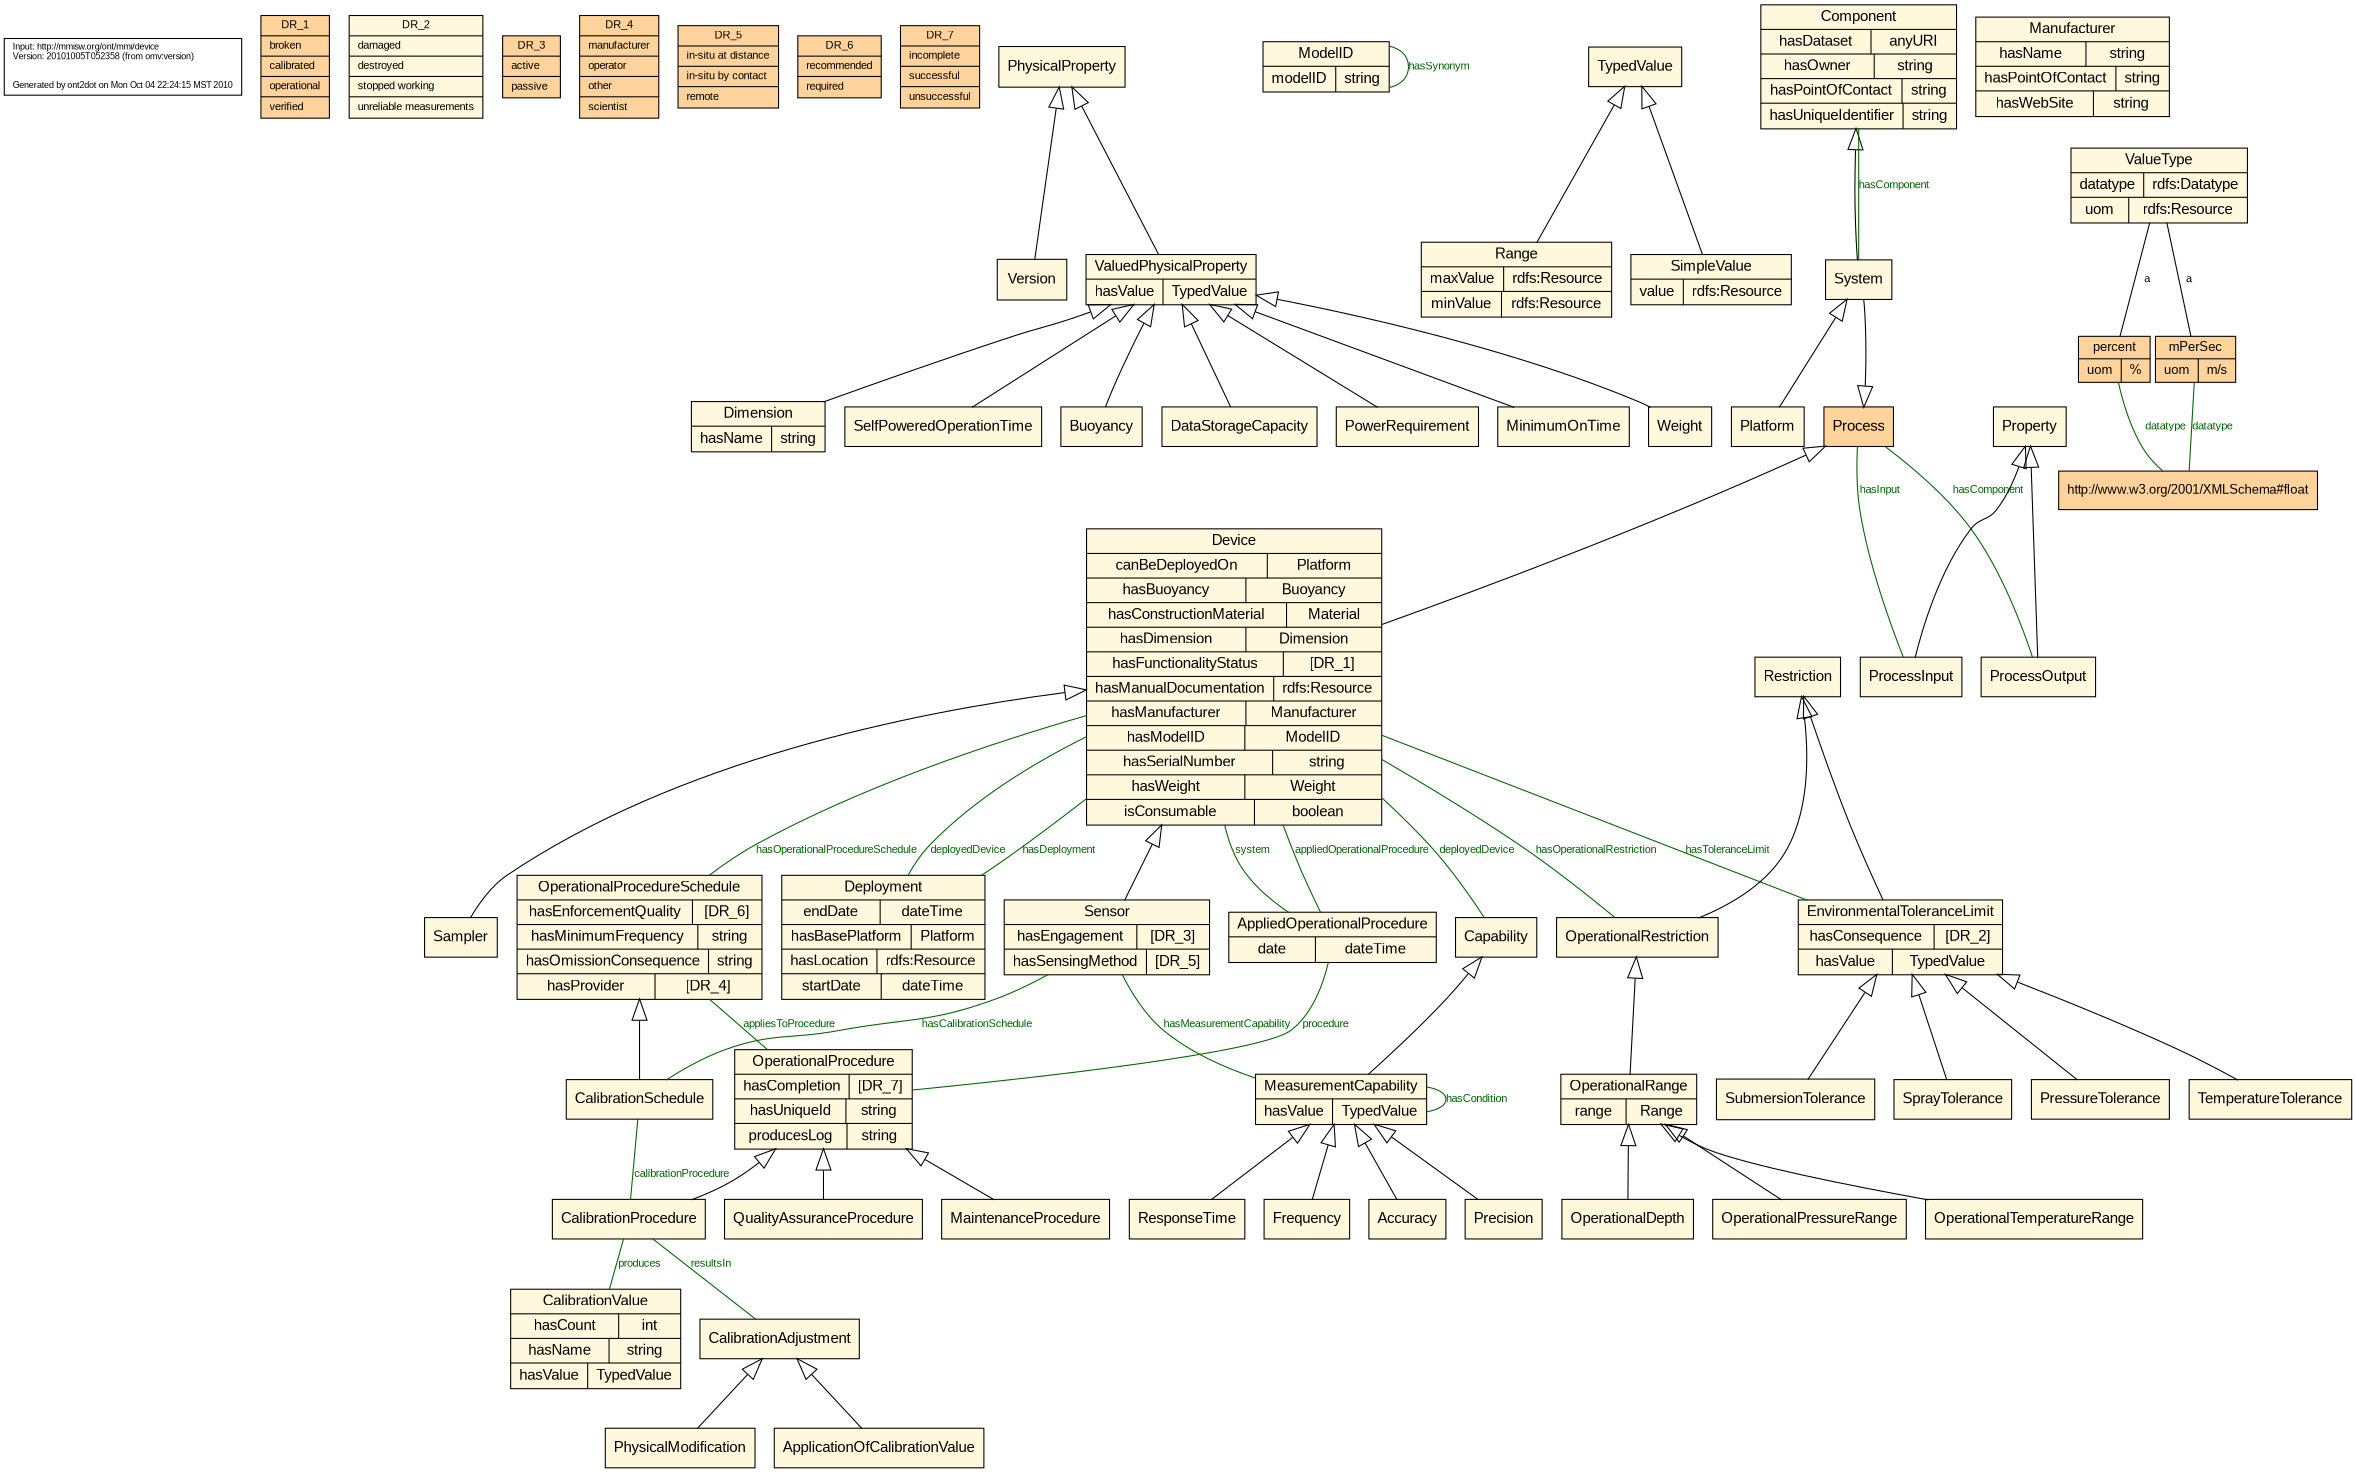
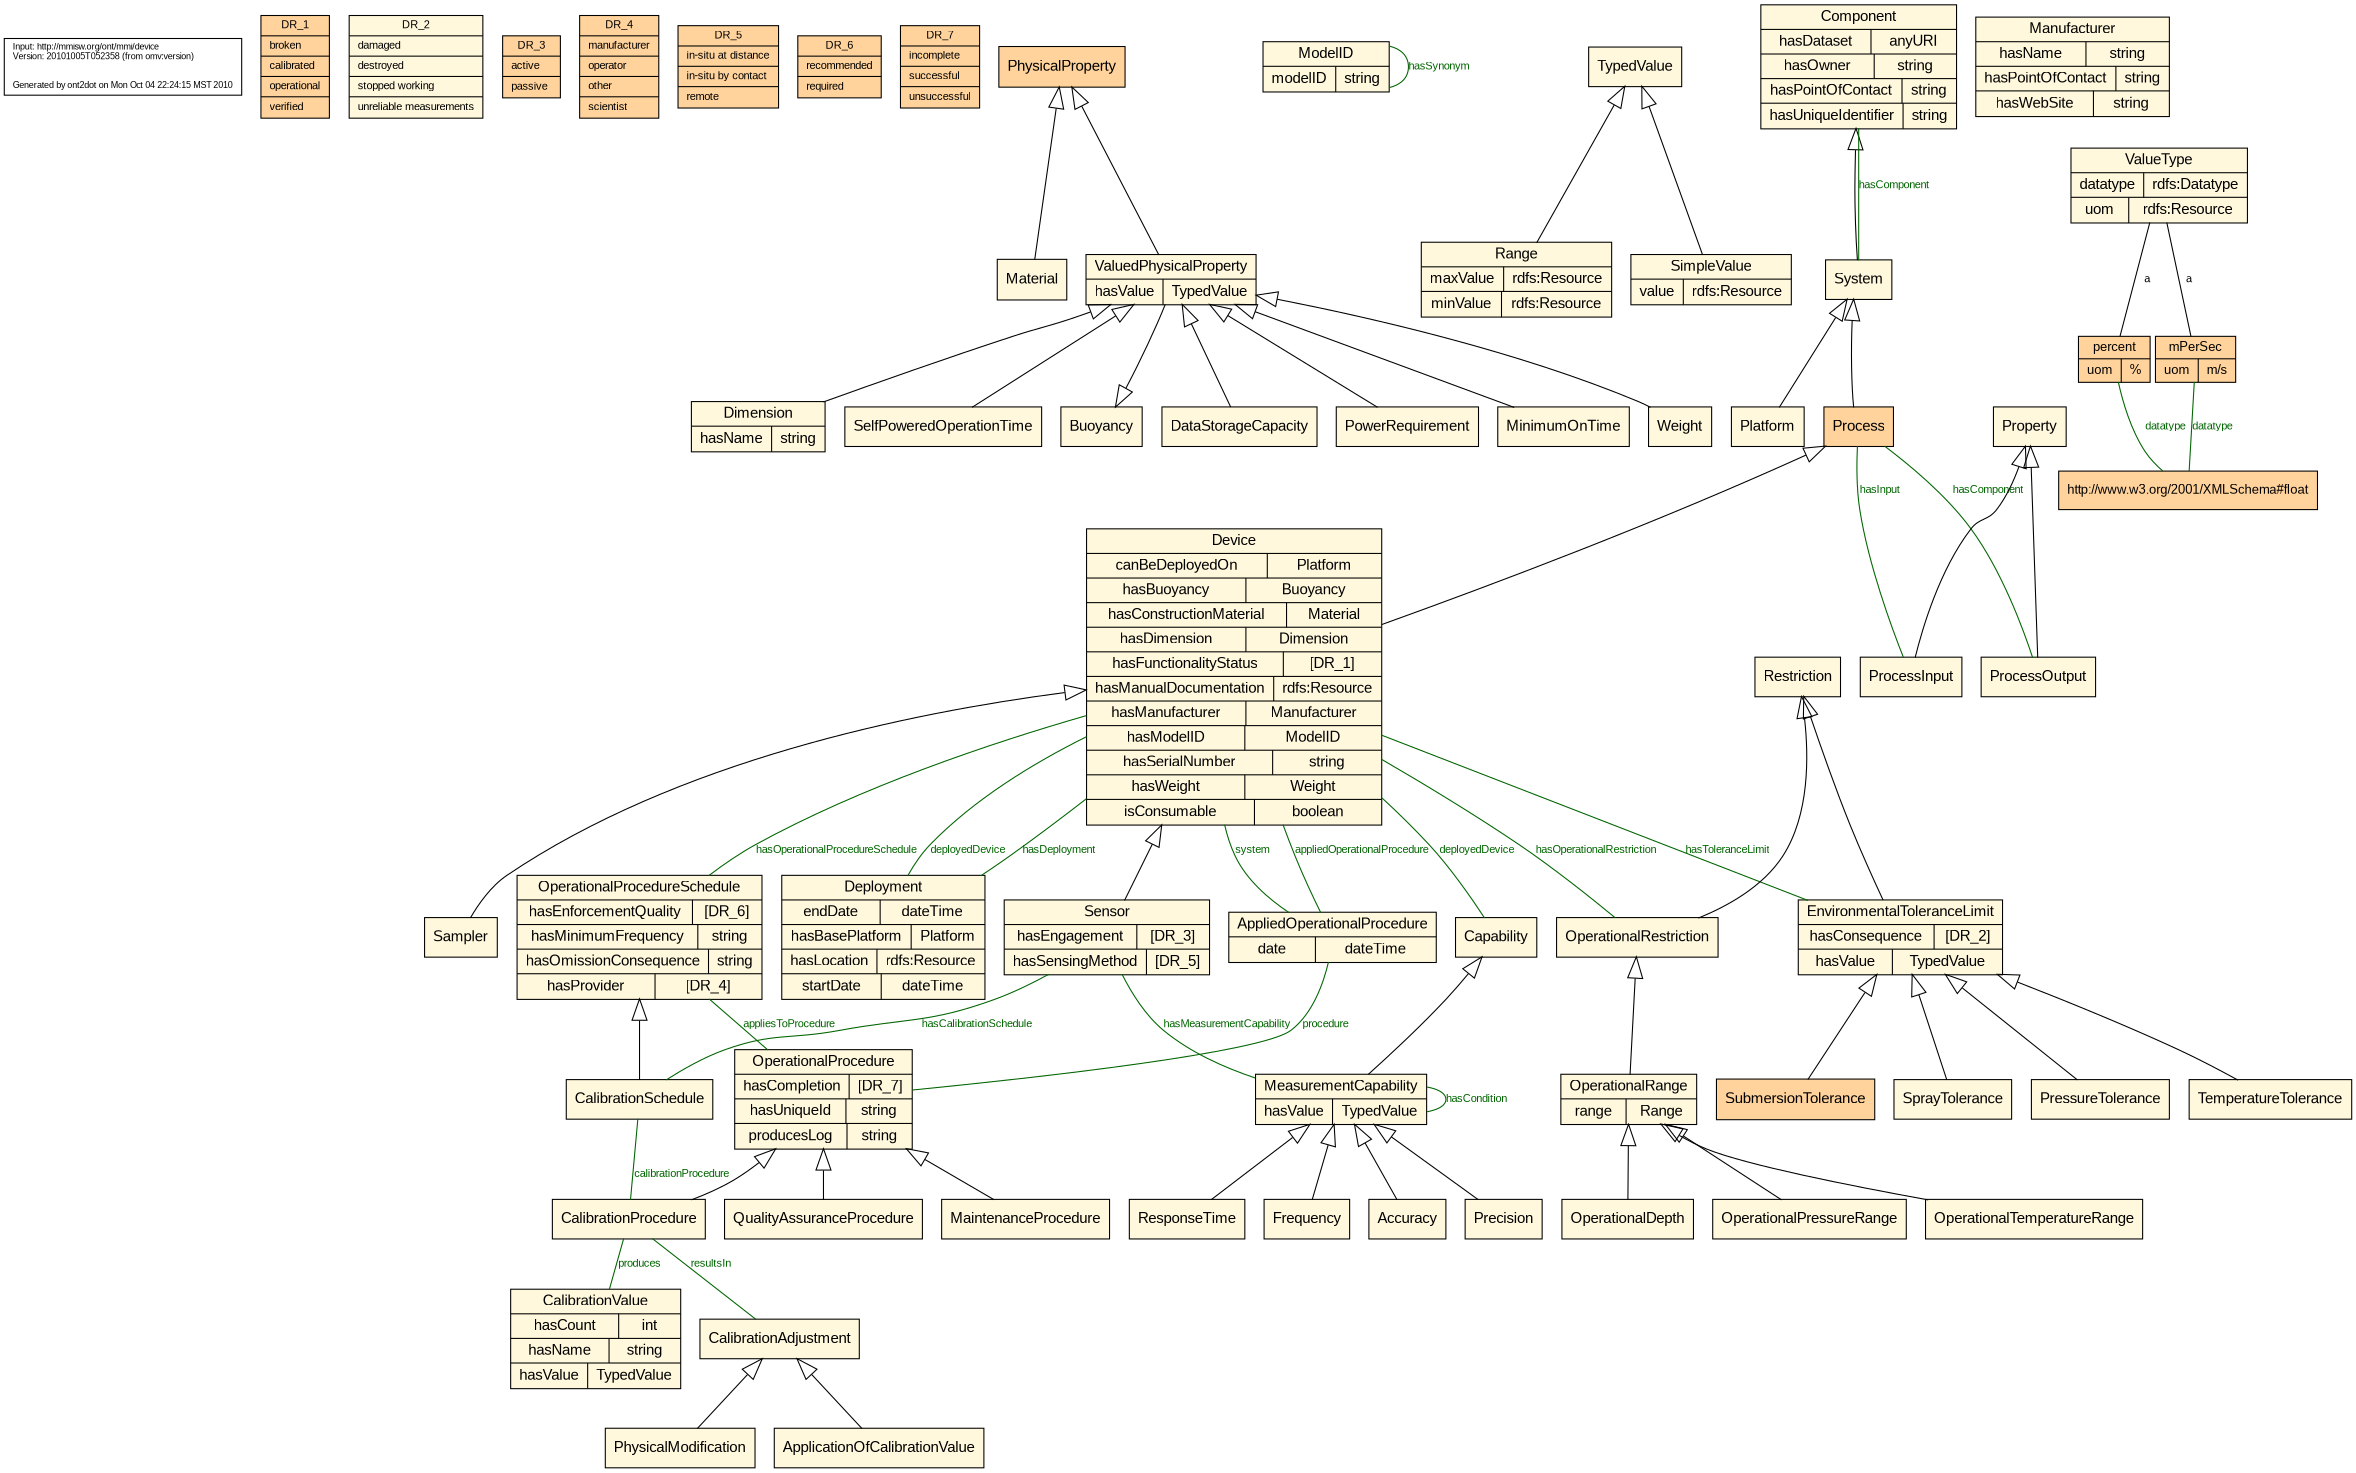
node "PhysicalProperty": fillcolor cornsilk -> burlywood1
node "Version": label "Version" -> "Material"
edge "System" -> "Process": reversed
edge "Buoyancy" -> "ValuedPhysicalProperty": reversed
node "SubmersionTolerance": fillcolor cornsilk -> burlywood1
